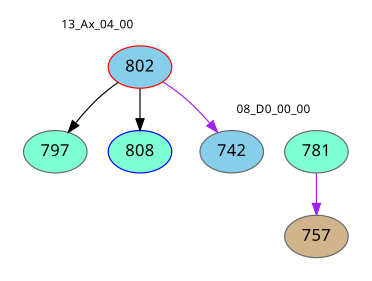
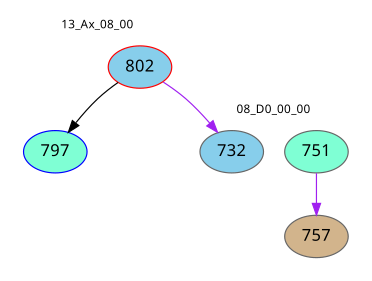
cluster "13_Ax_04_00": label "13_Ax_04_00" -> "13_Ax_08_00"
node "797": color gray40 -> blue
node "808": removed
node "742": label "742" -> "732"
node "781": label "781" -> "751"
